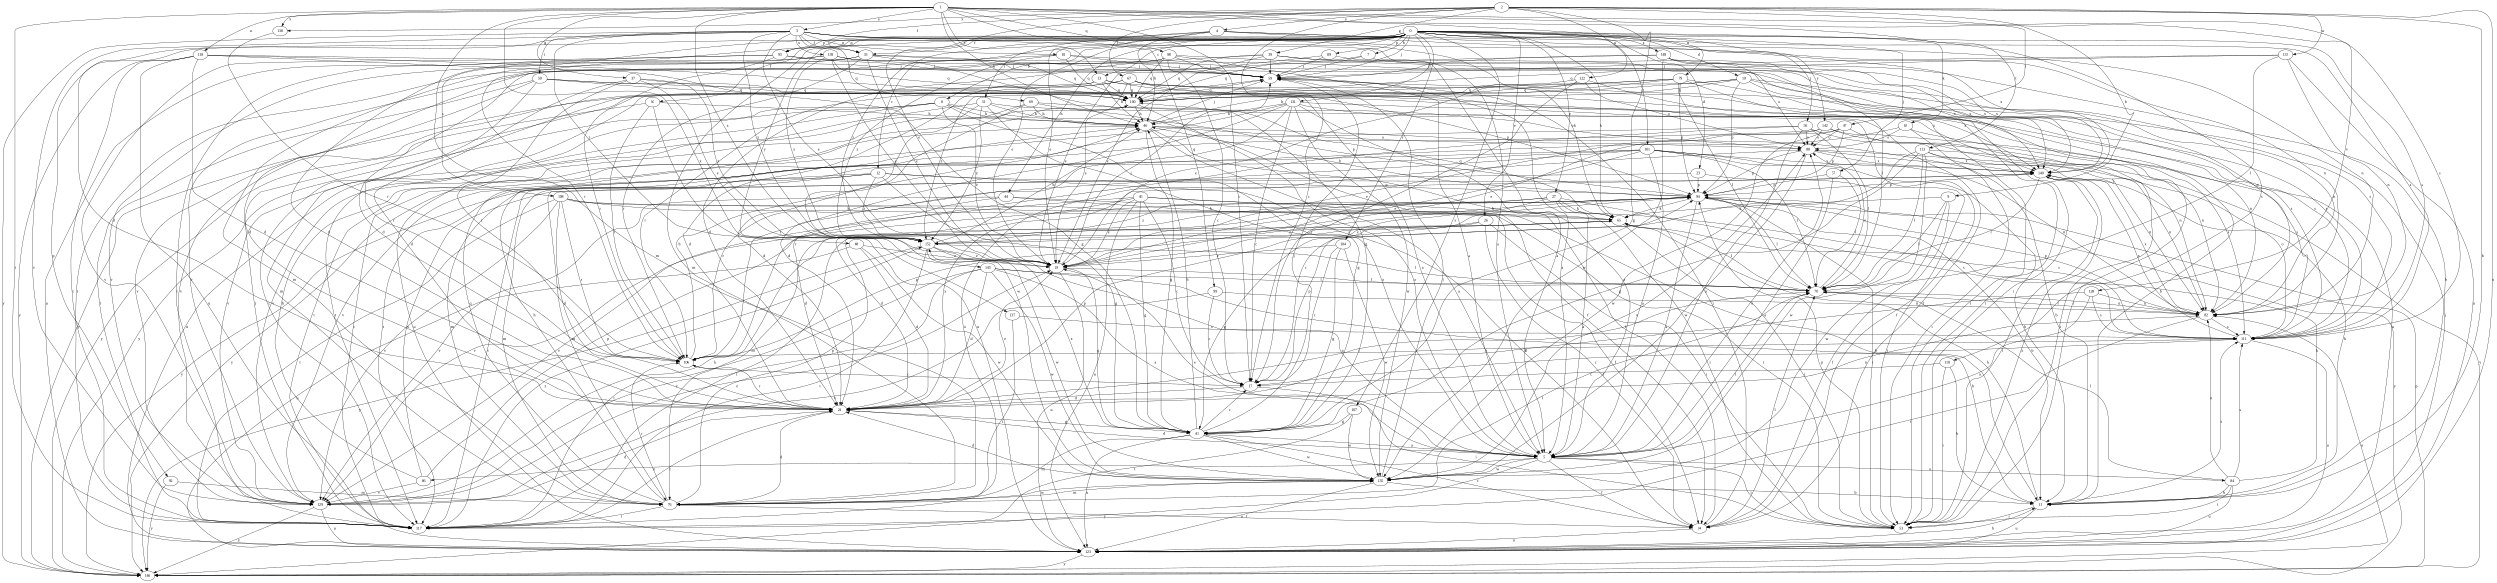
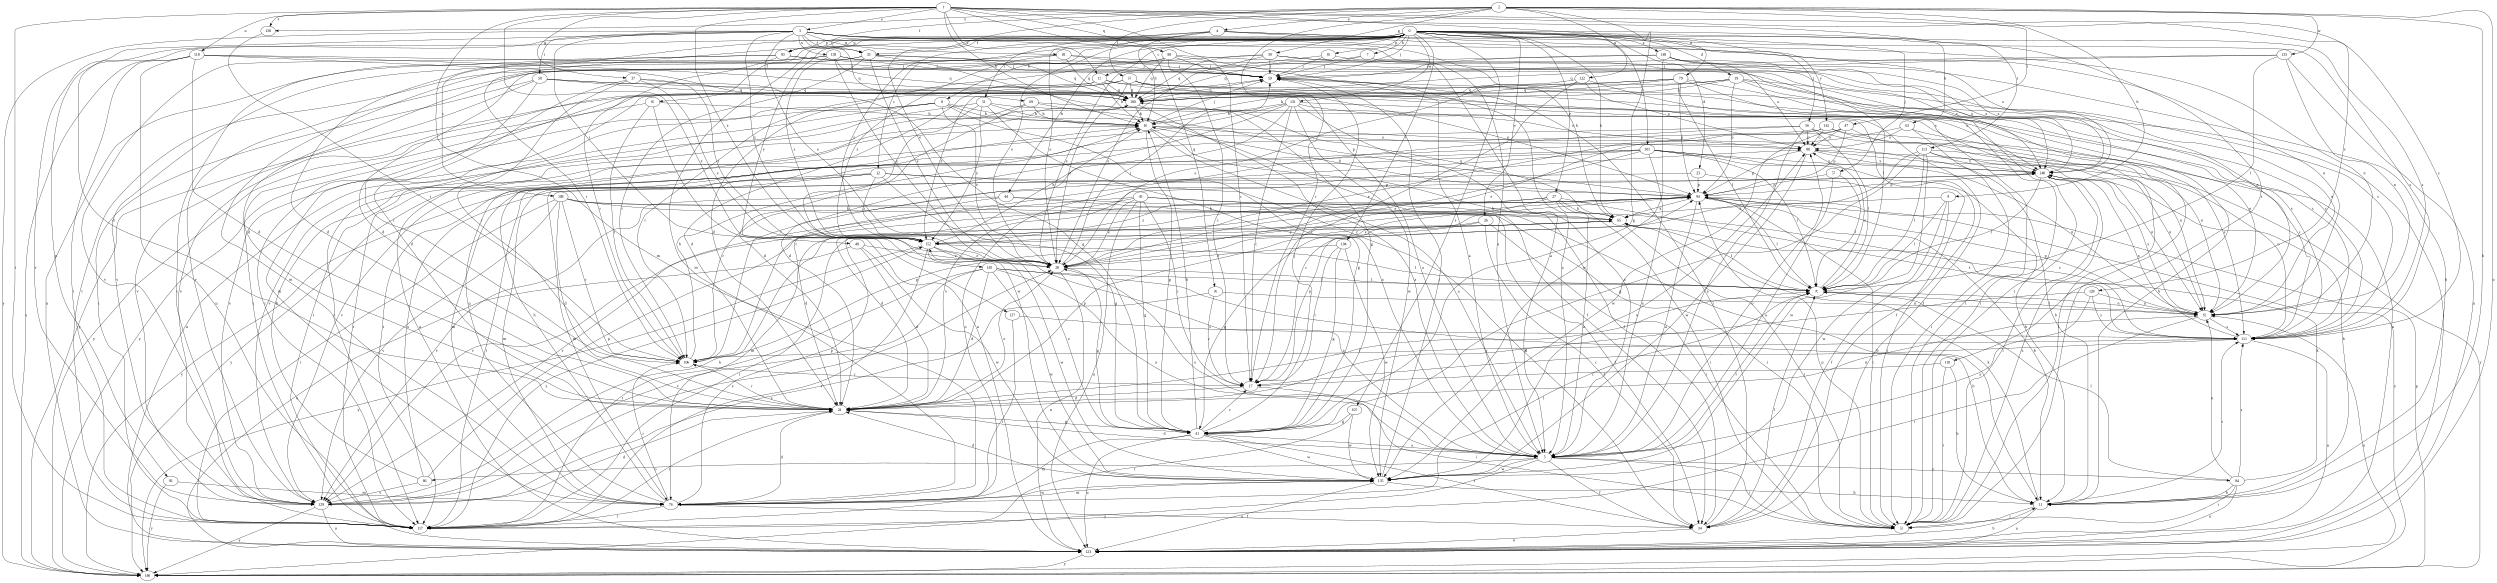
edge "0" -> "131": label "l" -> "w"
